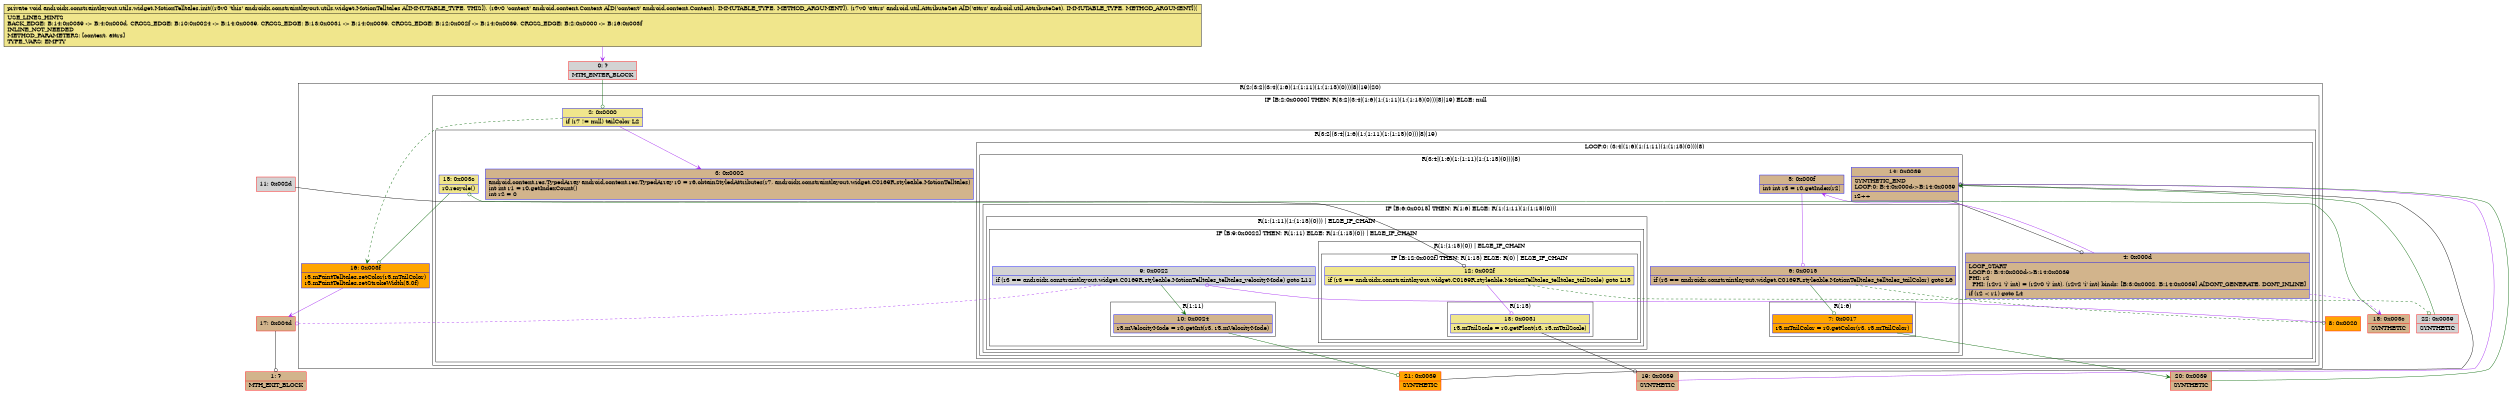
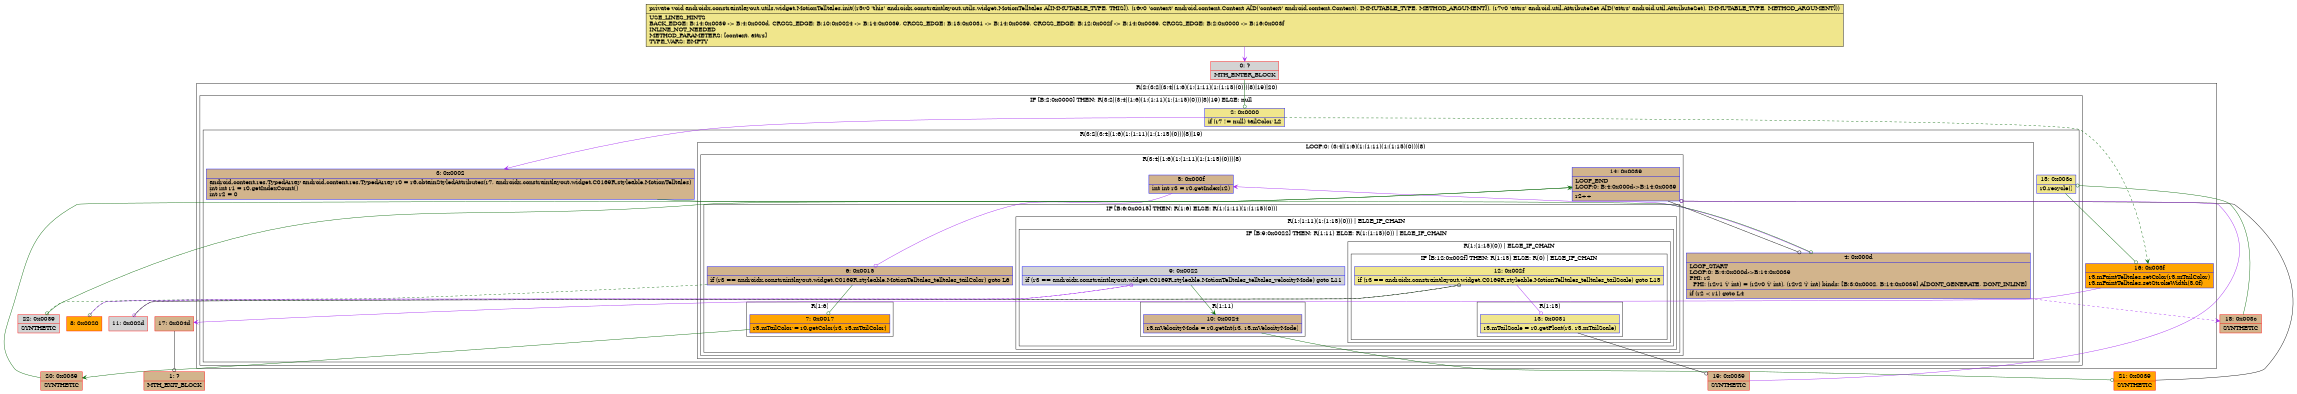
node "14: 0x0039": text "SYNTHETIC_END" -> "LOOP_END"
edge "3: 0x0002" -> "4: 0x000d": added
edge "9: 0x0022" -> "17: 0x004d": now "9: 0x0022" -> "11: 0x002d"
